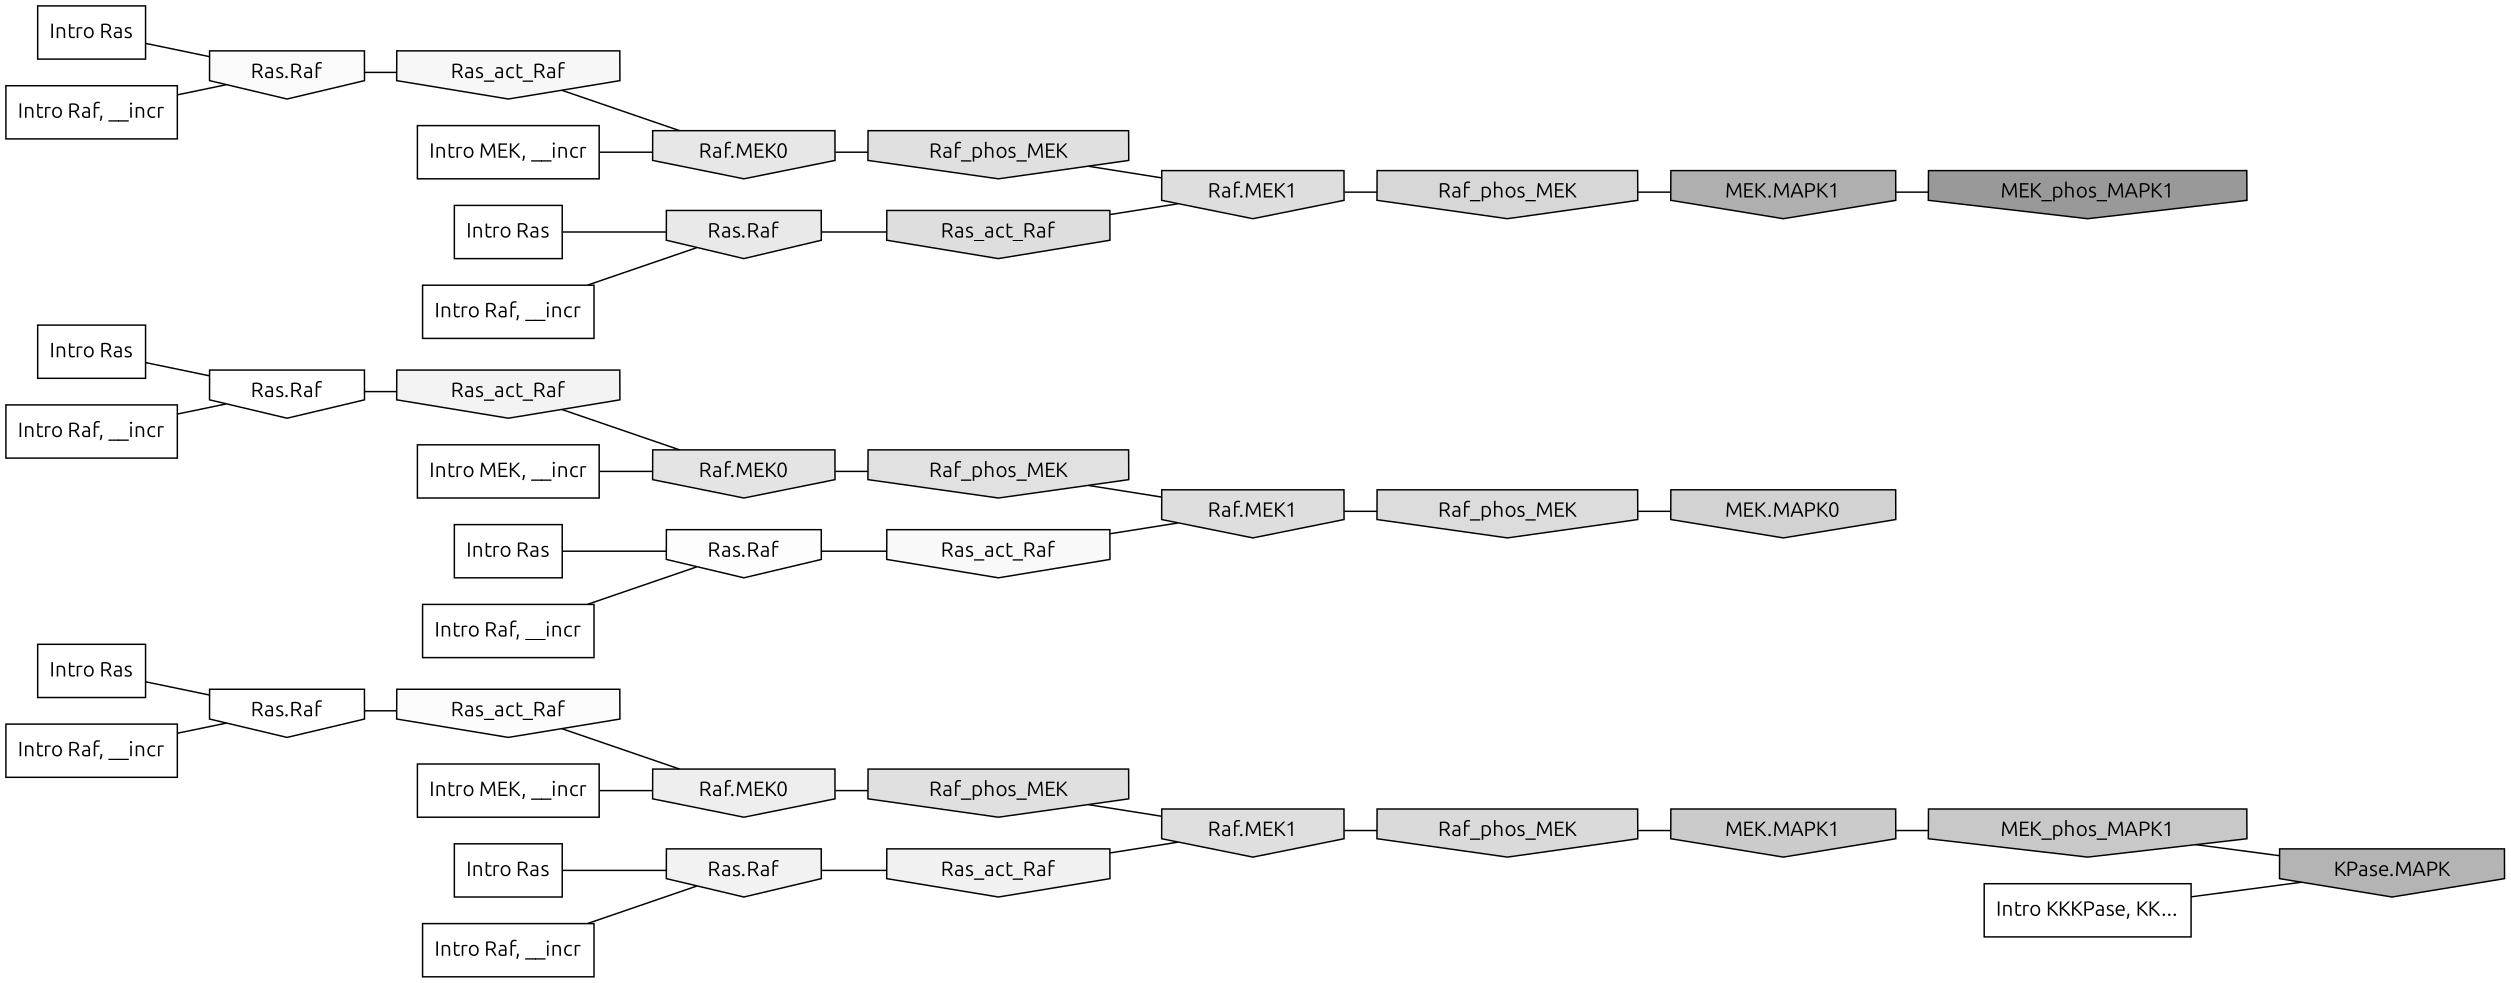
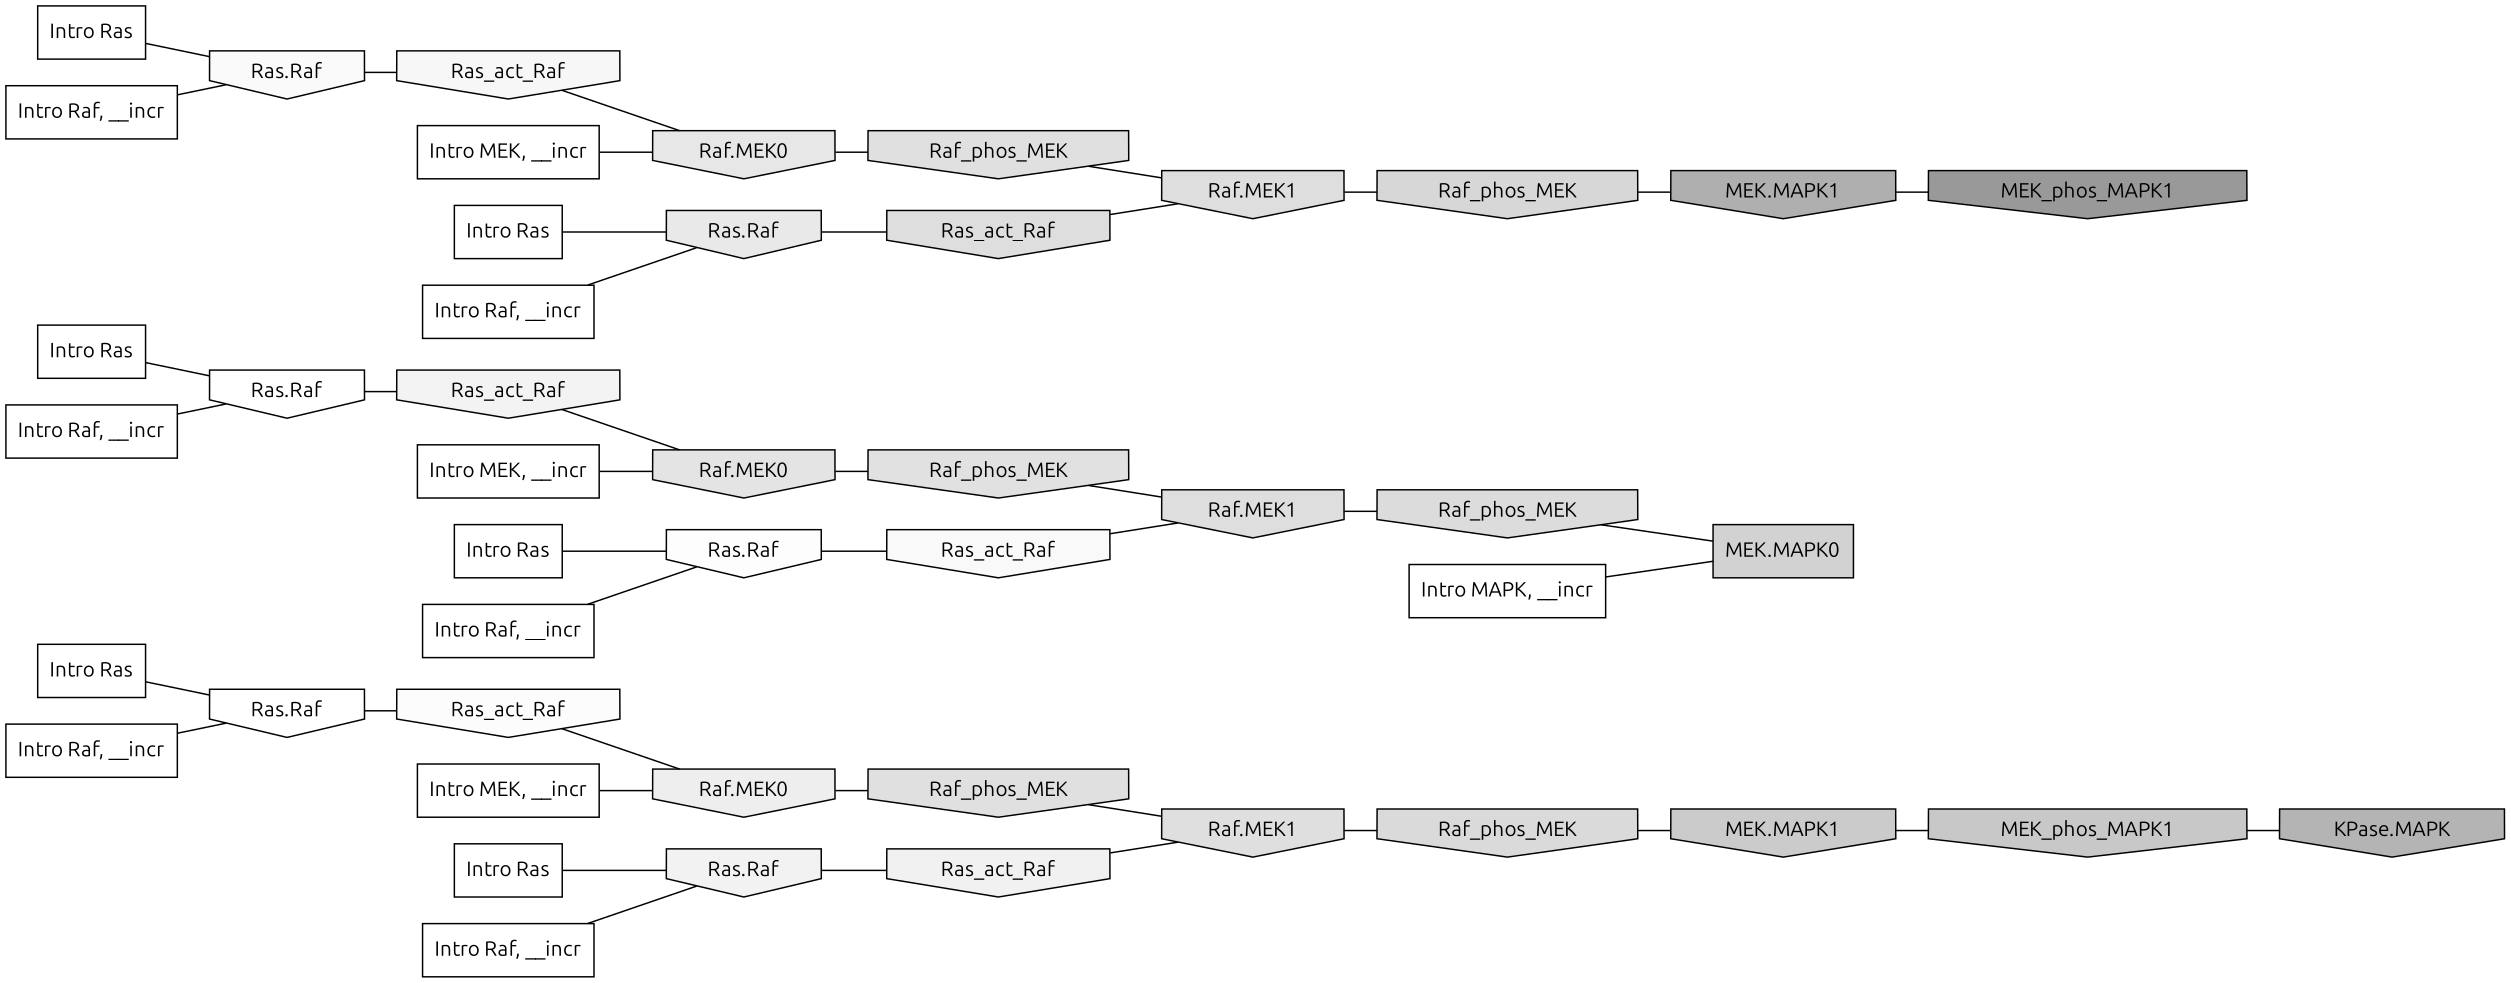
node "MEK.MAPK0": shape invhouse -> box
node "Intro MAPK, __incr": added
node "Intro KKKPase, KK...": removed
